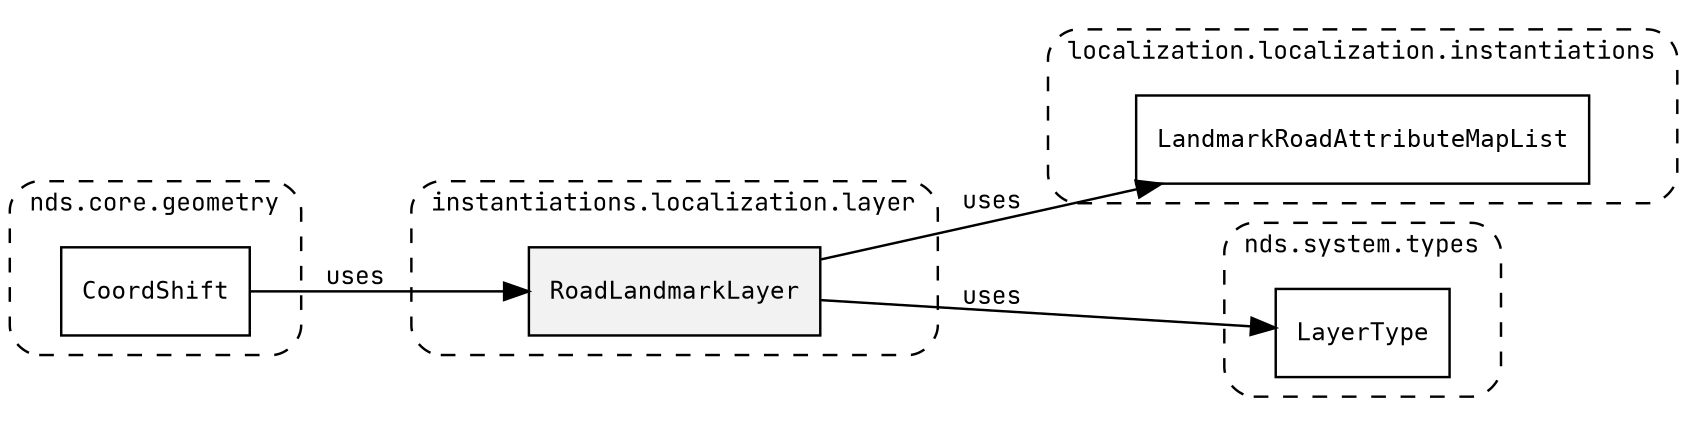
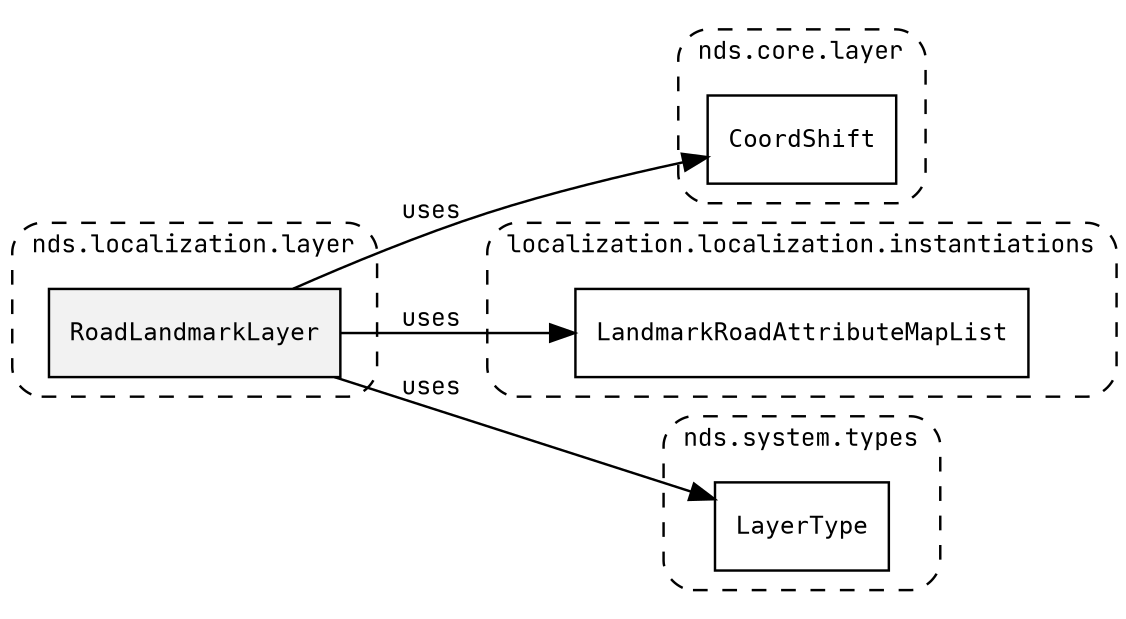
cluster "nds.core.geometry": label "nds.core.geometry" -> "nds.core.layer"
cluster "instantiations.localization.layer": label "instantiations.localization.layer" -> "nds.localization.layer"
edge "CoordShift" -> "RoadLandmarkLayer": reversed
